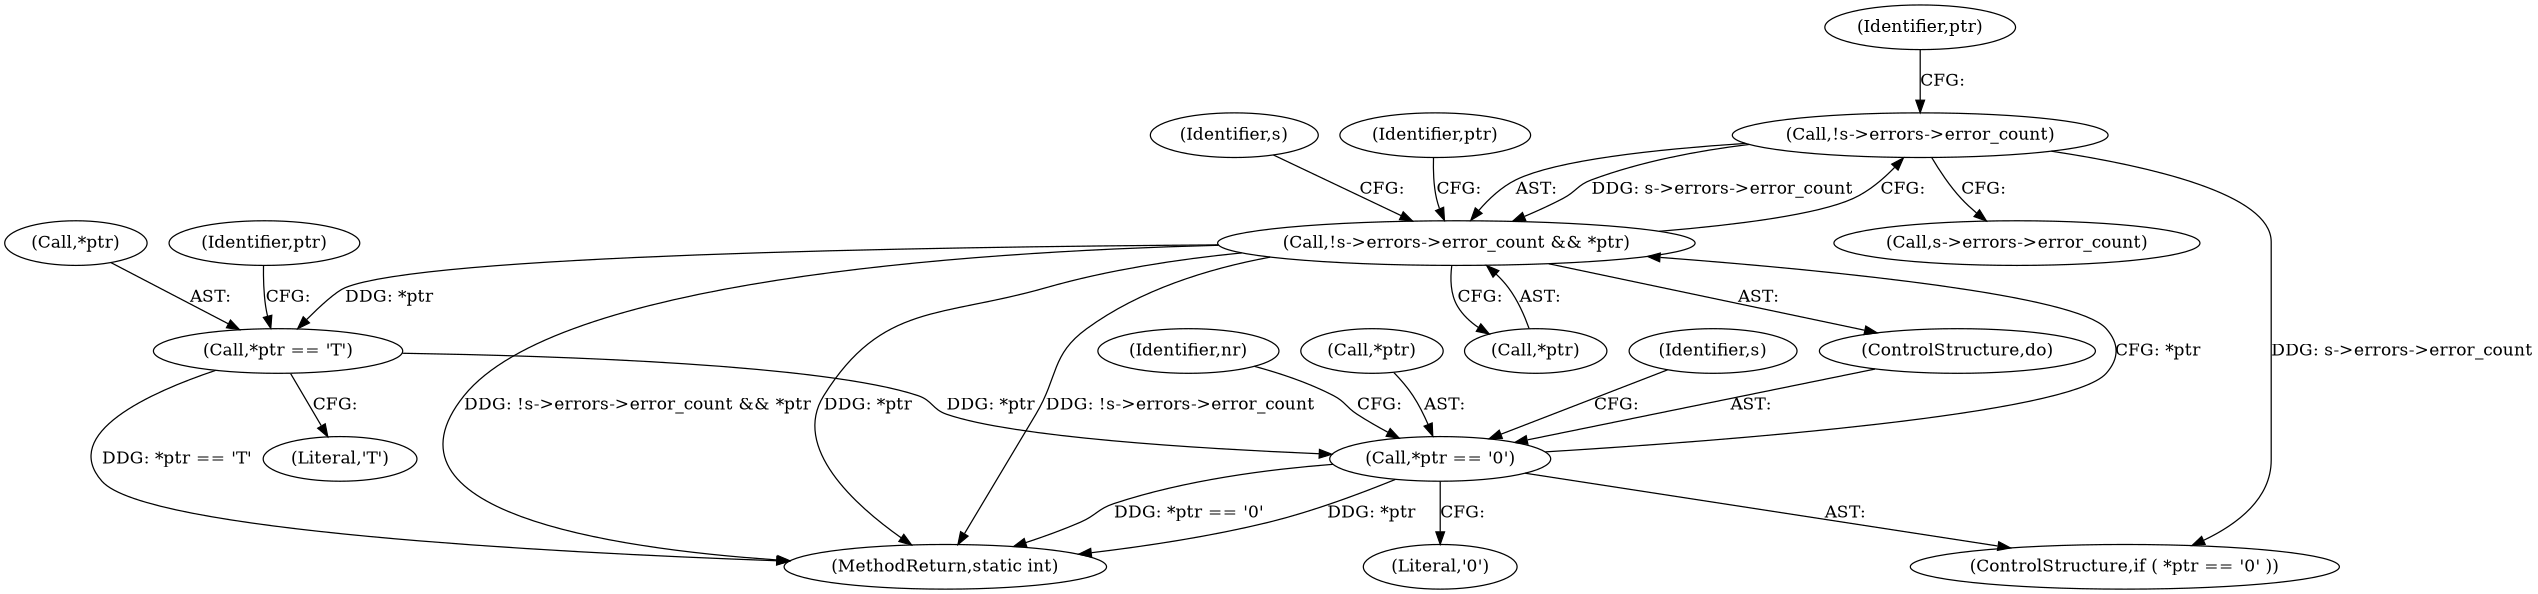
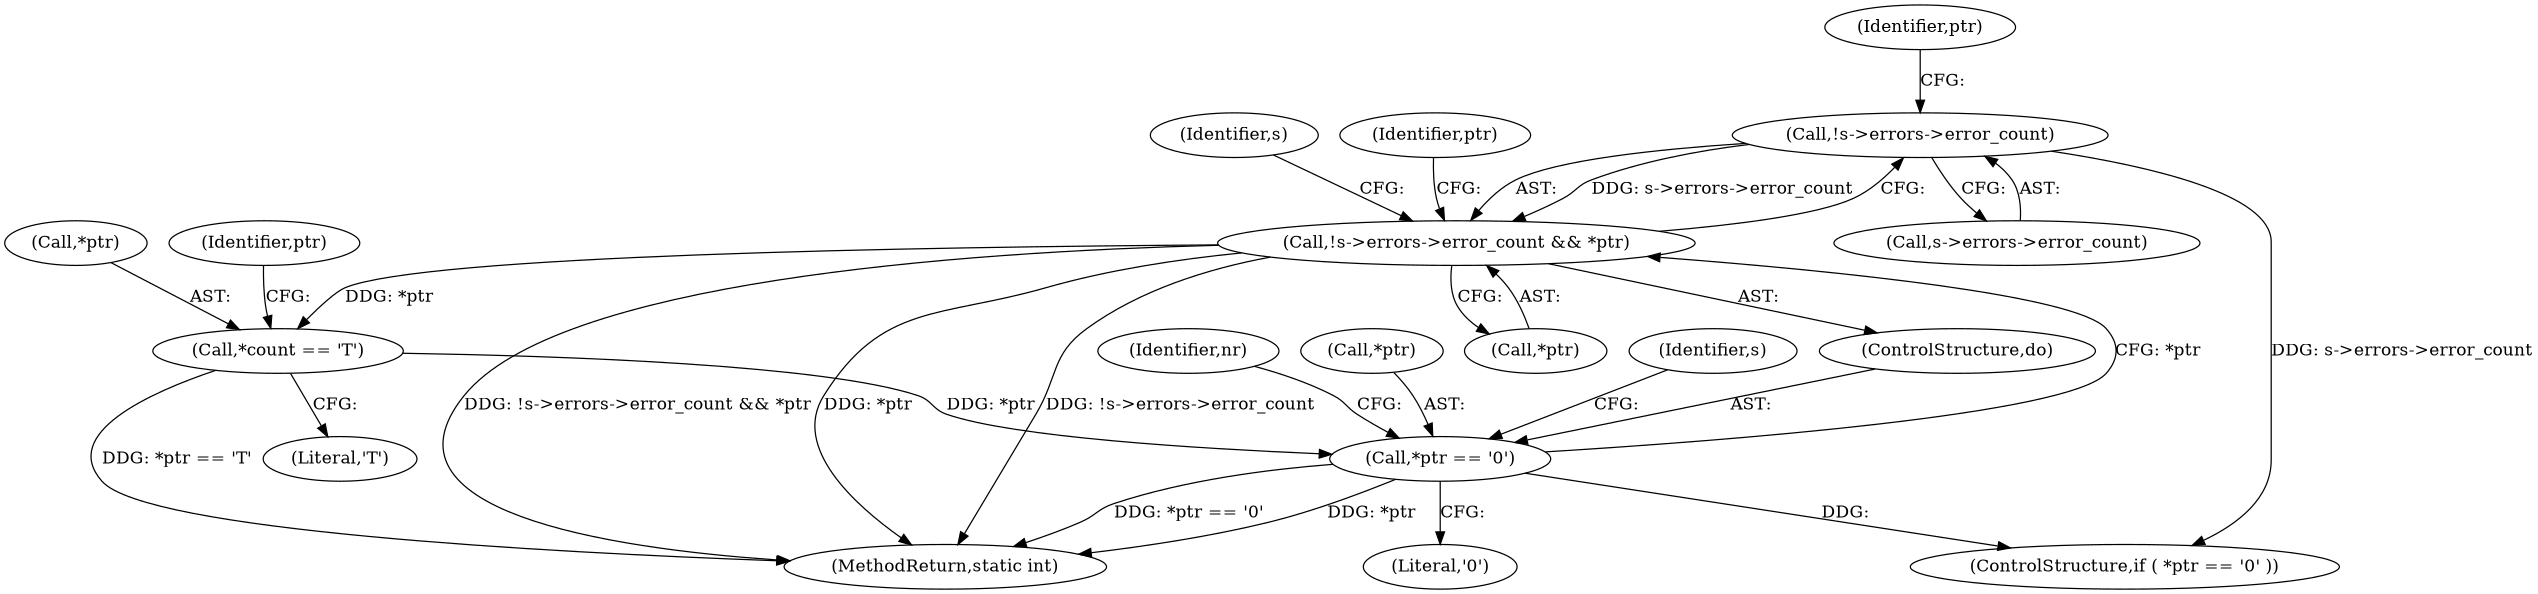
edge "(Call,s->errors->error_count)" -> "(Call,!s->errors->error_count)": added, label "AST:"
node "(Call,*ptr == 'T')": label "(Call,*ptr == 'T')" -> "(Call,*count == 'T')"
edge "(Call,*ptr == '0')" -> "(ControlStructure,if ( *ptr == '0' ))": label "AST: " -> "DDG: "
